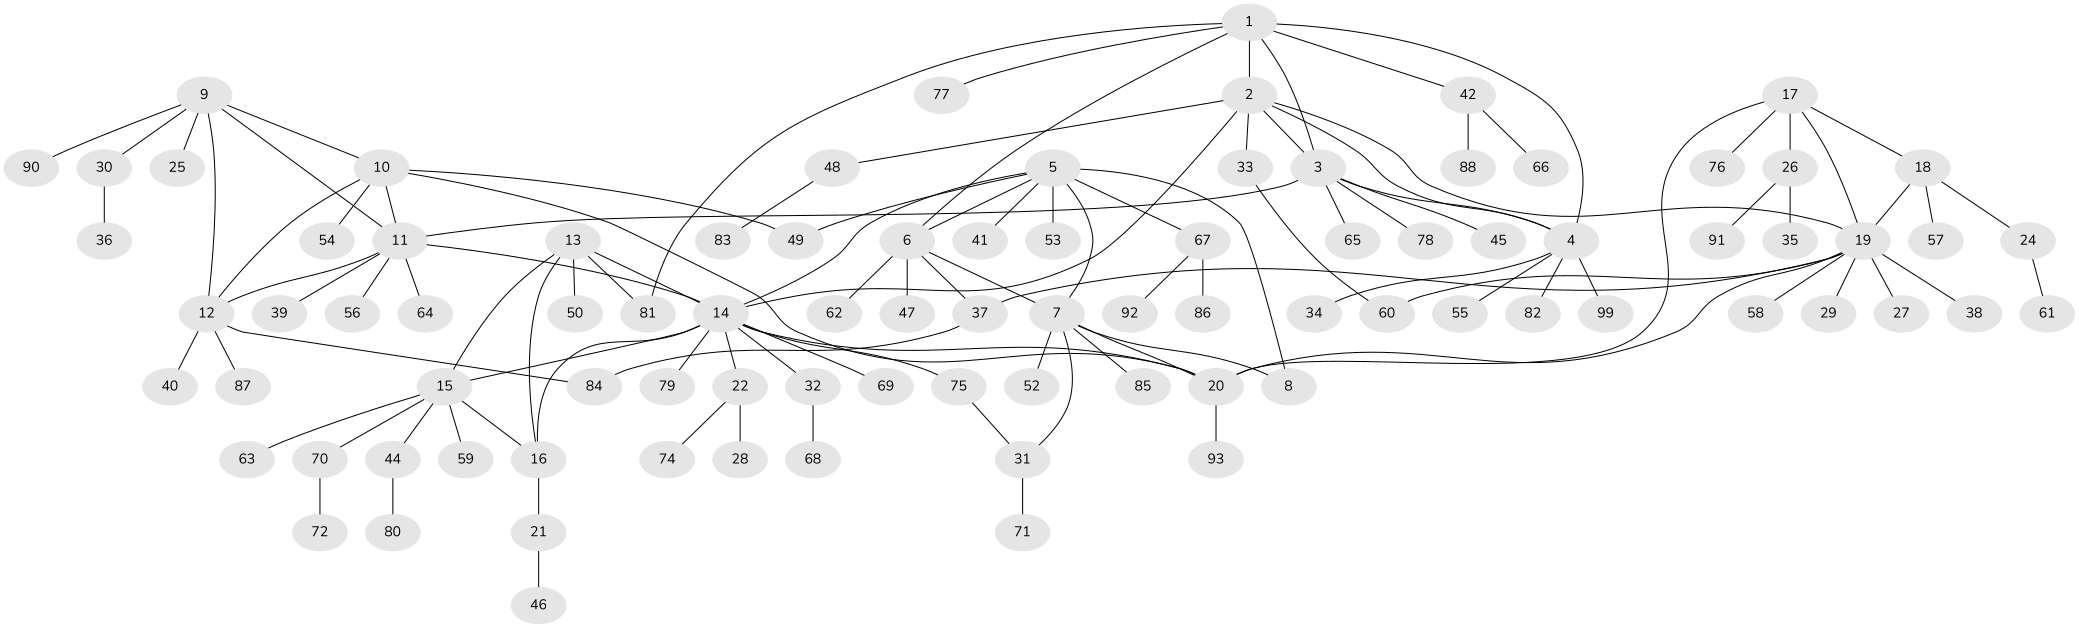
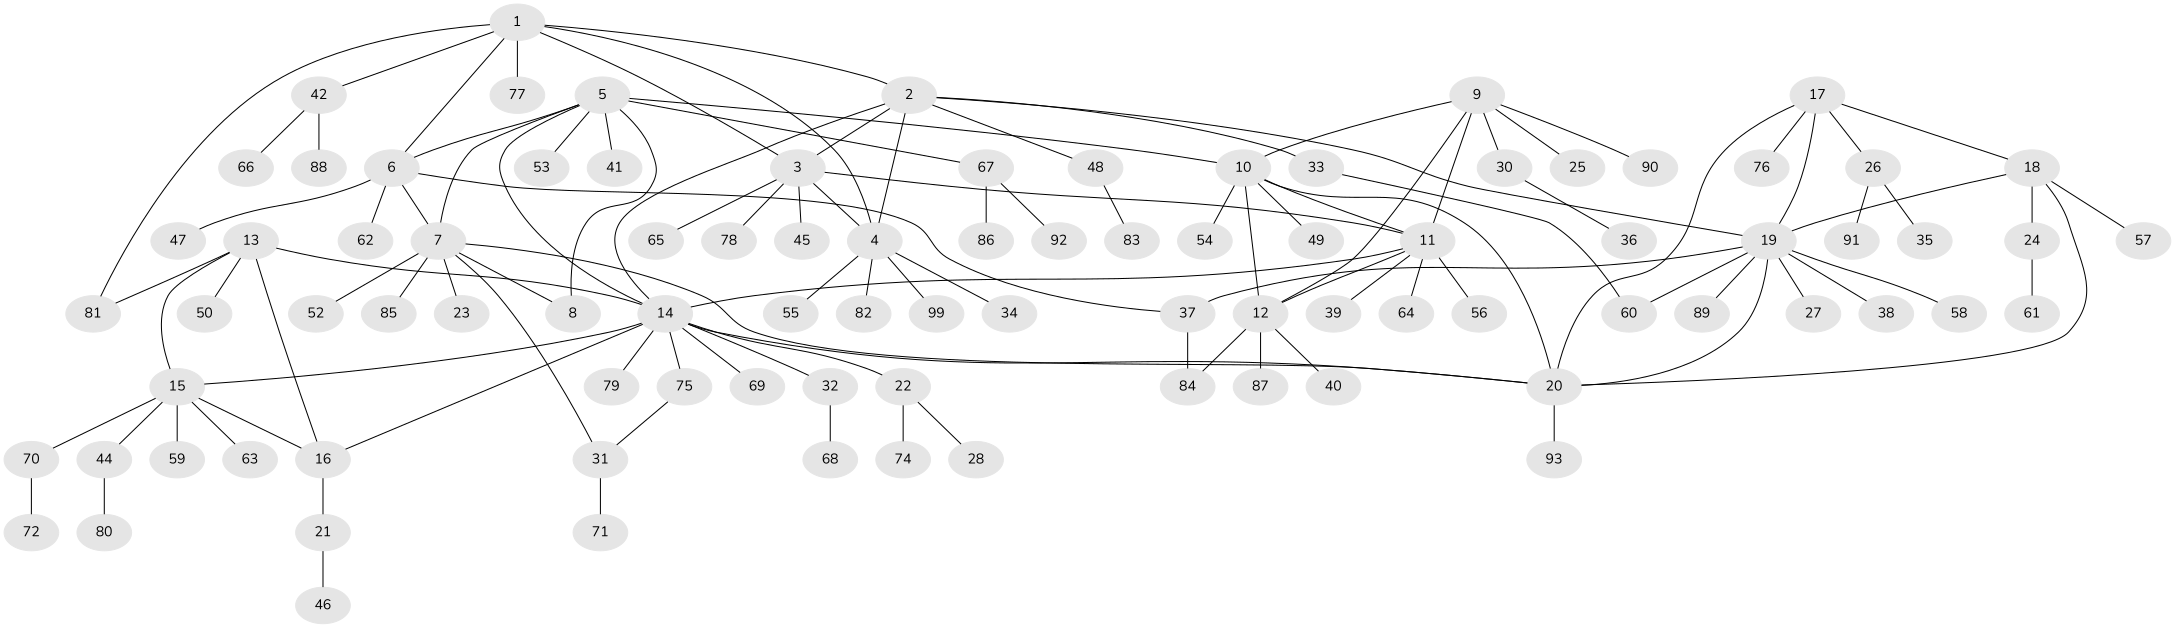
edge "5" -- "49": now "5" -- "10"
node "23": added
node "29": label "29" -> "89"
edge "18" -- "20": added
